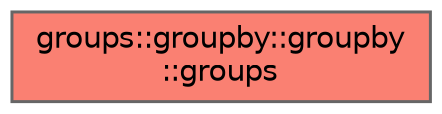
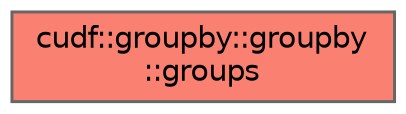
node "groups::groupby::groupby ::groups": label "groups::groupby::groupby ::groups" -> "cudf::groupby::groupby ::groups"
